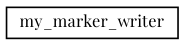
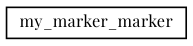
node "my_marker_writer": label "my_marker_writer" -> "my_marker_marker"
